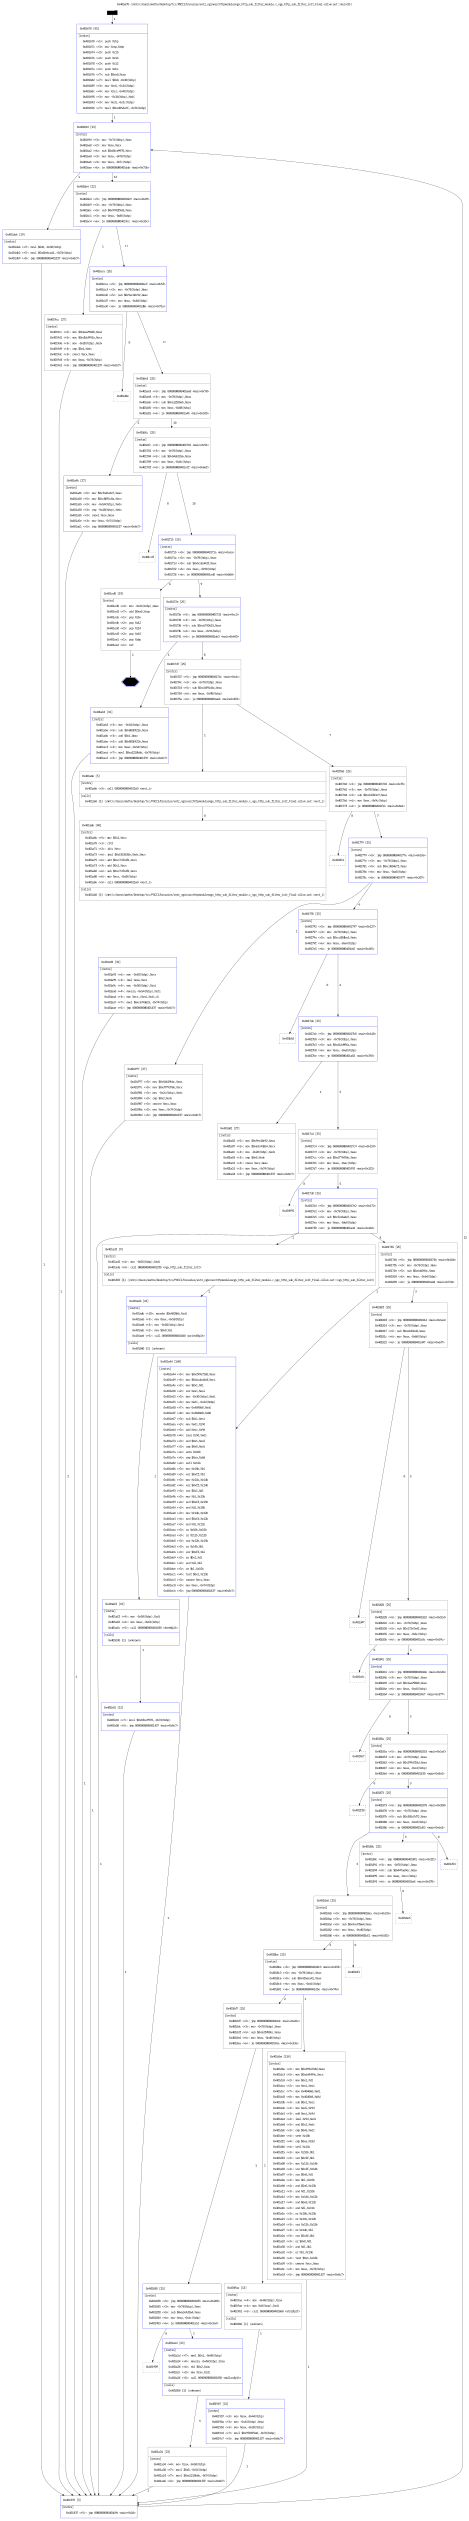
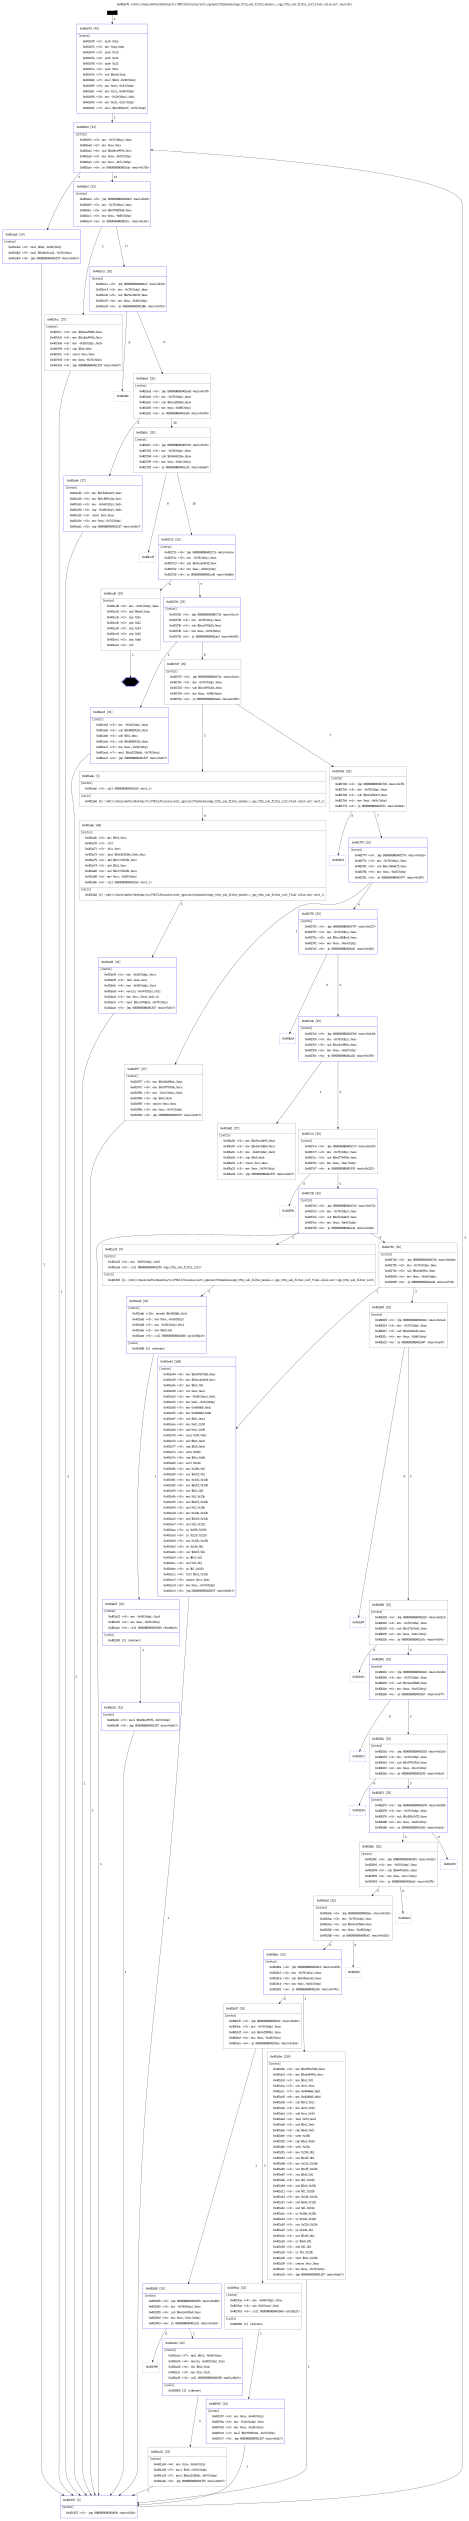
edge "0x401a6b [40]" -> "0x401a93 [32]": added, label "1"
edge "0x401f37 [5]" -> "0x40169d [23]": label " 13" -> " 4"
edge "0x401873 [25]" -> "0x4018a5 [25]": now "0x40188c [25]" -> "0x4018a5 [25]"
